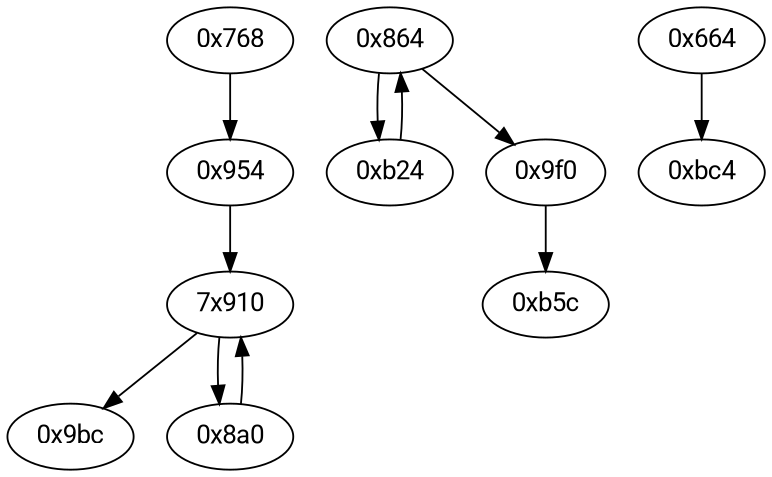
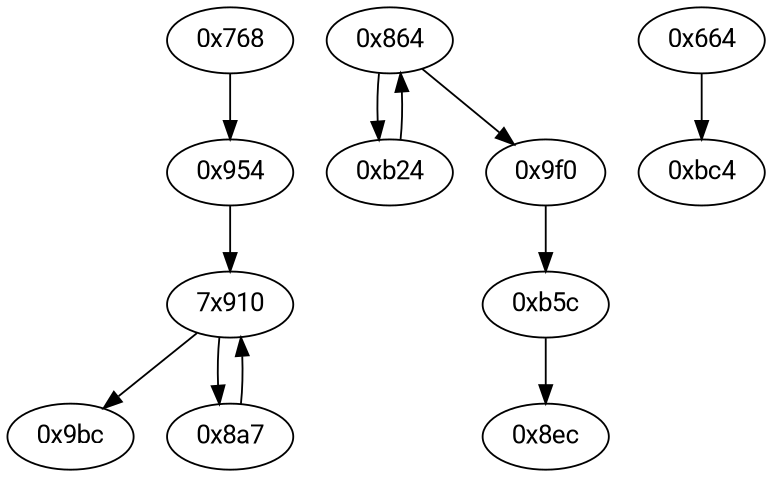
node "0x8a0": label "0x8a0" -> "0x8a7"
node "0x8ec": added
